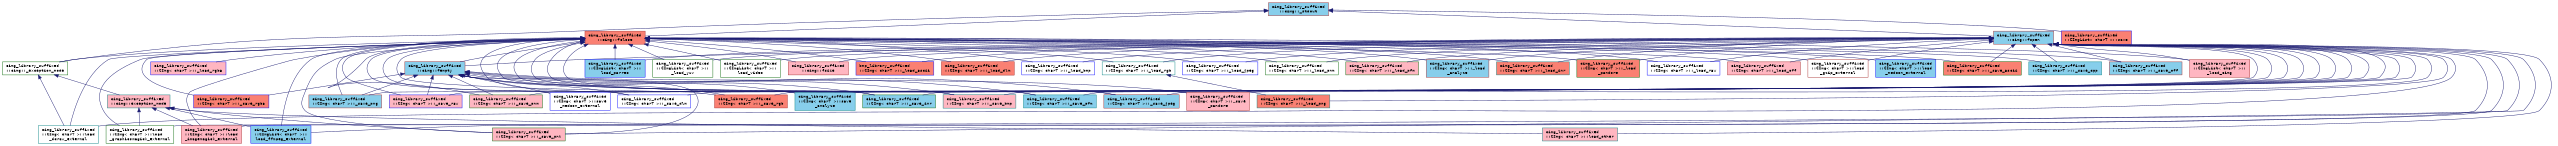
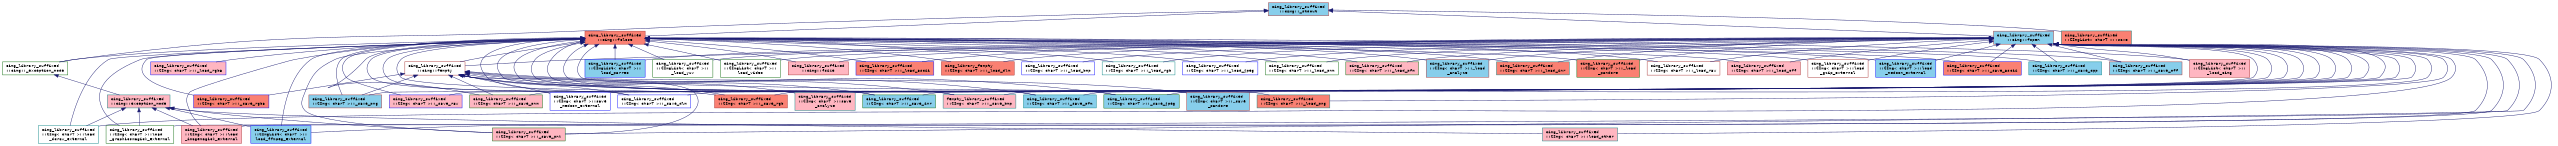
node "cimg_library_suffixed ::CImgList< charT >::save": color blue -> teal
edge "cimg_library_suffixed ::CImg< charT >::load _medcon_external" -> "cimg_library_suffixed ::cimg::fopen": added
node "cimg_library_suffixed ::cimg::fempty": fillcolor skyblue -> white
node "bmp_library_suffixed ::CImg< charT >::_load_ascii": label "bmp_library_suffixed ::CImg< charT >::_load_ascii" -> "cimg_library_suffixed ::CImg< charT >::_load_ascii"
node "cimg_library_suffixed ::CImg< charT >::_load_dlm": label "cimg_library_suffixed ::CImg< charT >::_load_dlm" -> "cimg_library_fempty ::CImg< charT >::_load_dlm"
node "cimg_library_suffixed ::CImg< charT >::_load_raw": color blue -> brown
node "cimg_library_suffixed ::CImg< charT >::_save_ascii": color darkgreen -> blue
edge "cimg_library_suffixed ::CImg< charT >::_load_png" -> "cimg_library_suffixed ::CImg< charT >::_load_rgb": now "cimg_library_suffixed ::CImg< charT >::_load_png" -> "cimg_library_suffixed ::cimg::fclose"
edge "cimg_library_suffixed ::CImg< charT >::_save_raw" -> "cimg_library_suffixed ::cimg::fempty": removed
node "cimg_library_suffixed ::CImg< charT >::save _analyze": fillcolor skyblue -> lightpink
node "cimg_library_suffixed ::CImg< charT >::_save_bmp": label "cimg_library_suffixed ::CImg< charT >::_save_bmp" -> "fempty_library_suffixed ::CImg< charT >::_save_bmp"
node "cimg_library_suffixed ::CImg< charT >::_save_jpeg": color brown -> darkgreen
node "cimg_library_suffixed ::CImg< charT >::_save _pandore": fillcolor lightpink -> skyblue
edge "cimg_library_suffixed ::CImg< charT >::load _dcraw_external" -> "cimg_library_suffixed ::cimg::_exception_mode": now "cimg_library_suffixed ::CImg< charT >::load _dcraw_external" -> "cimg_library_suffixed ::cimg::exception_mode"
